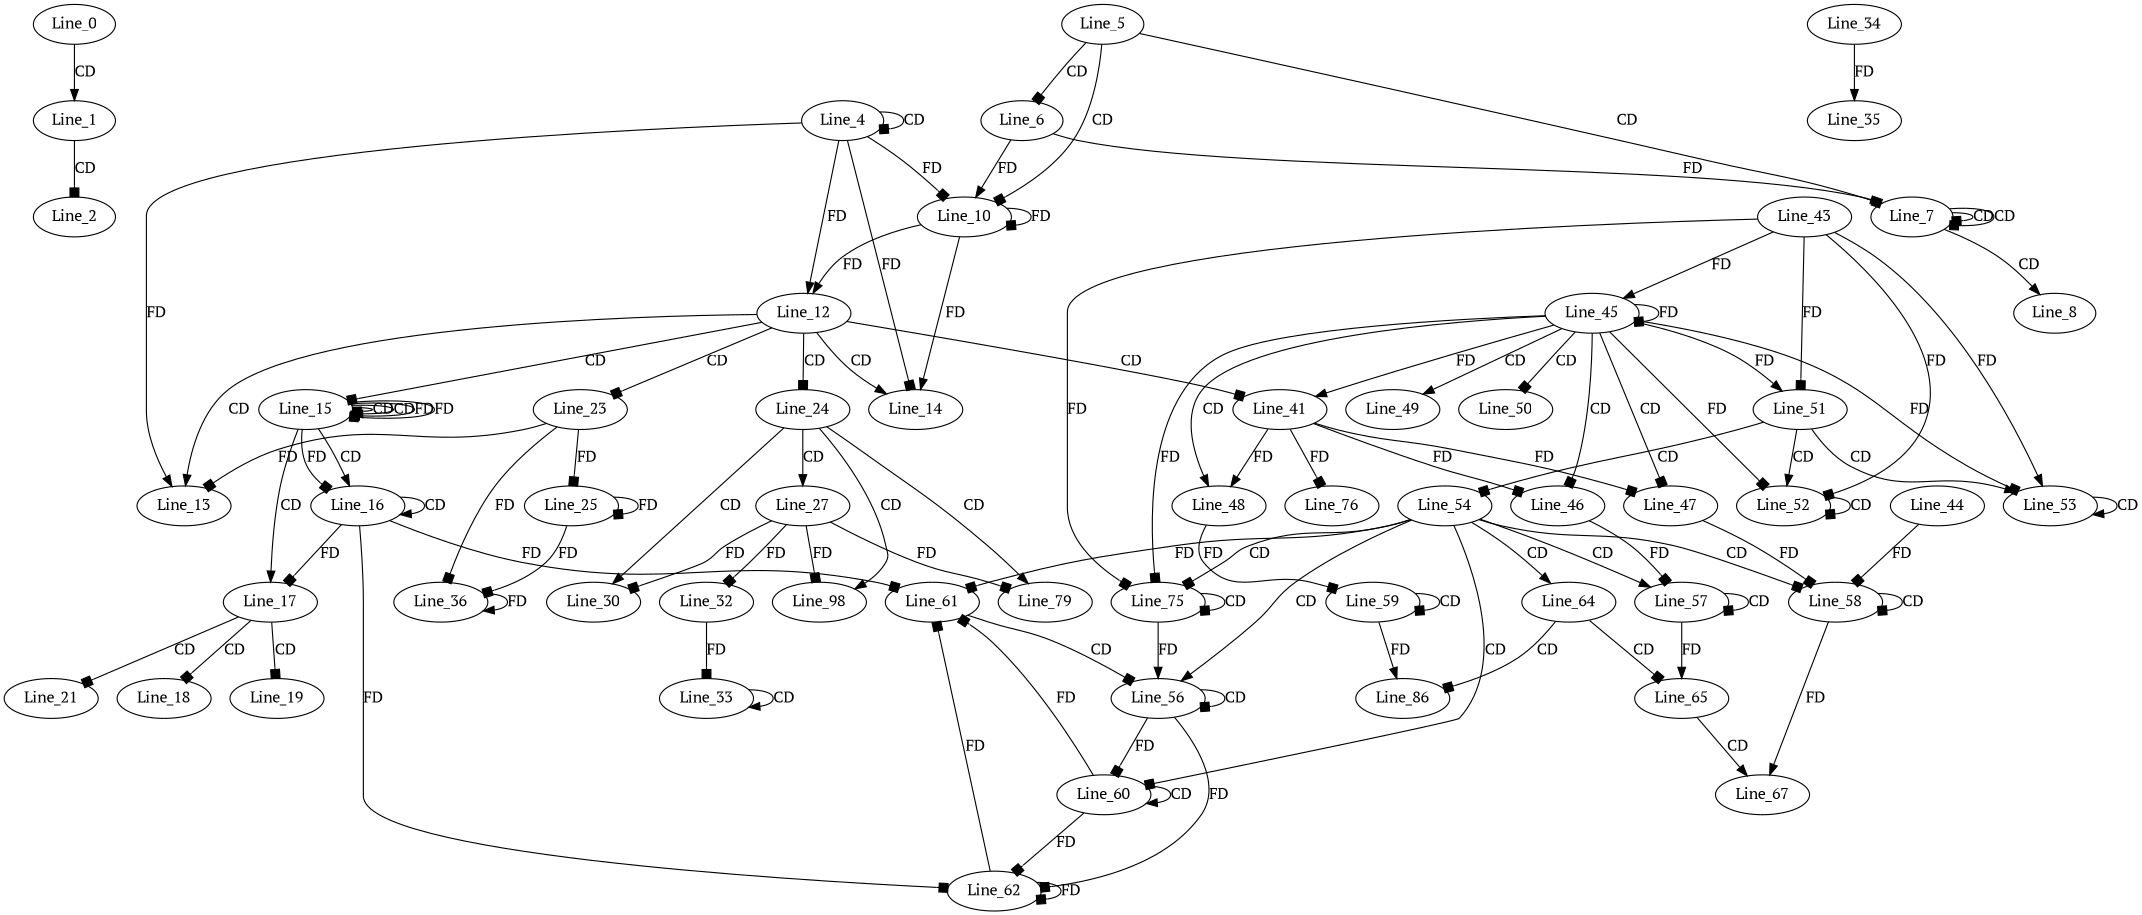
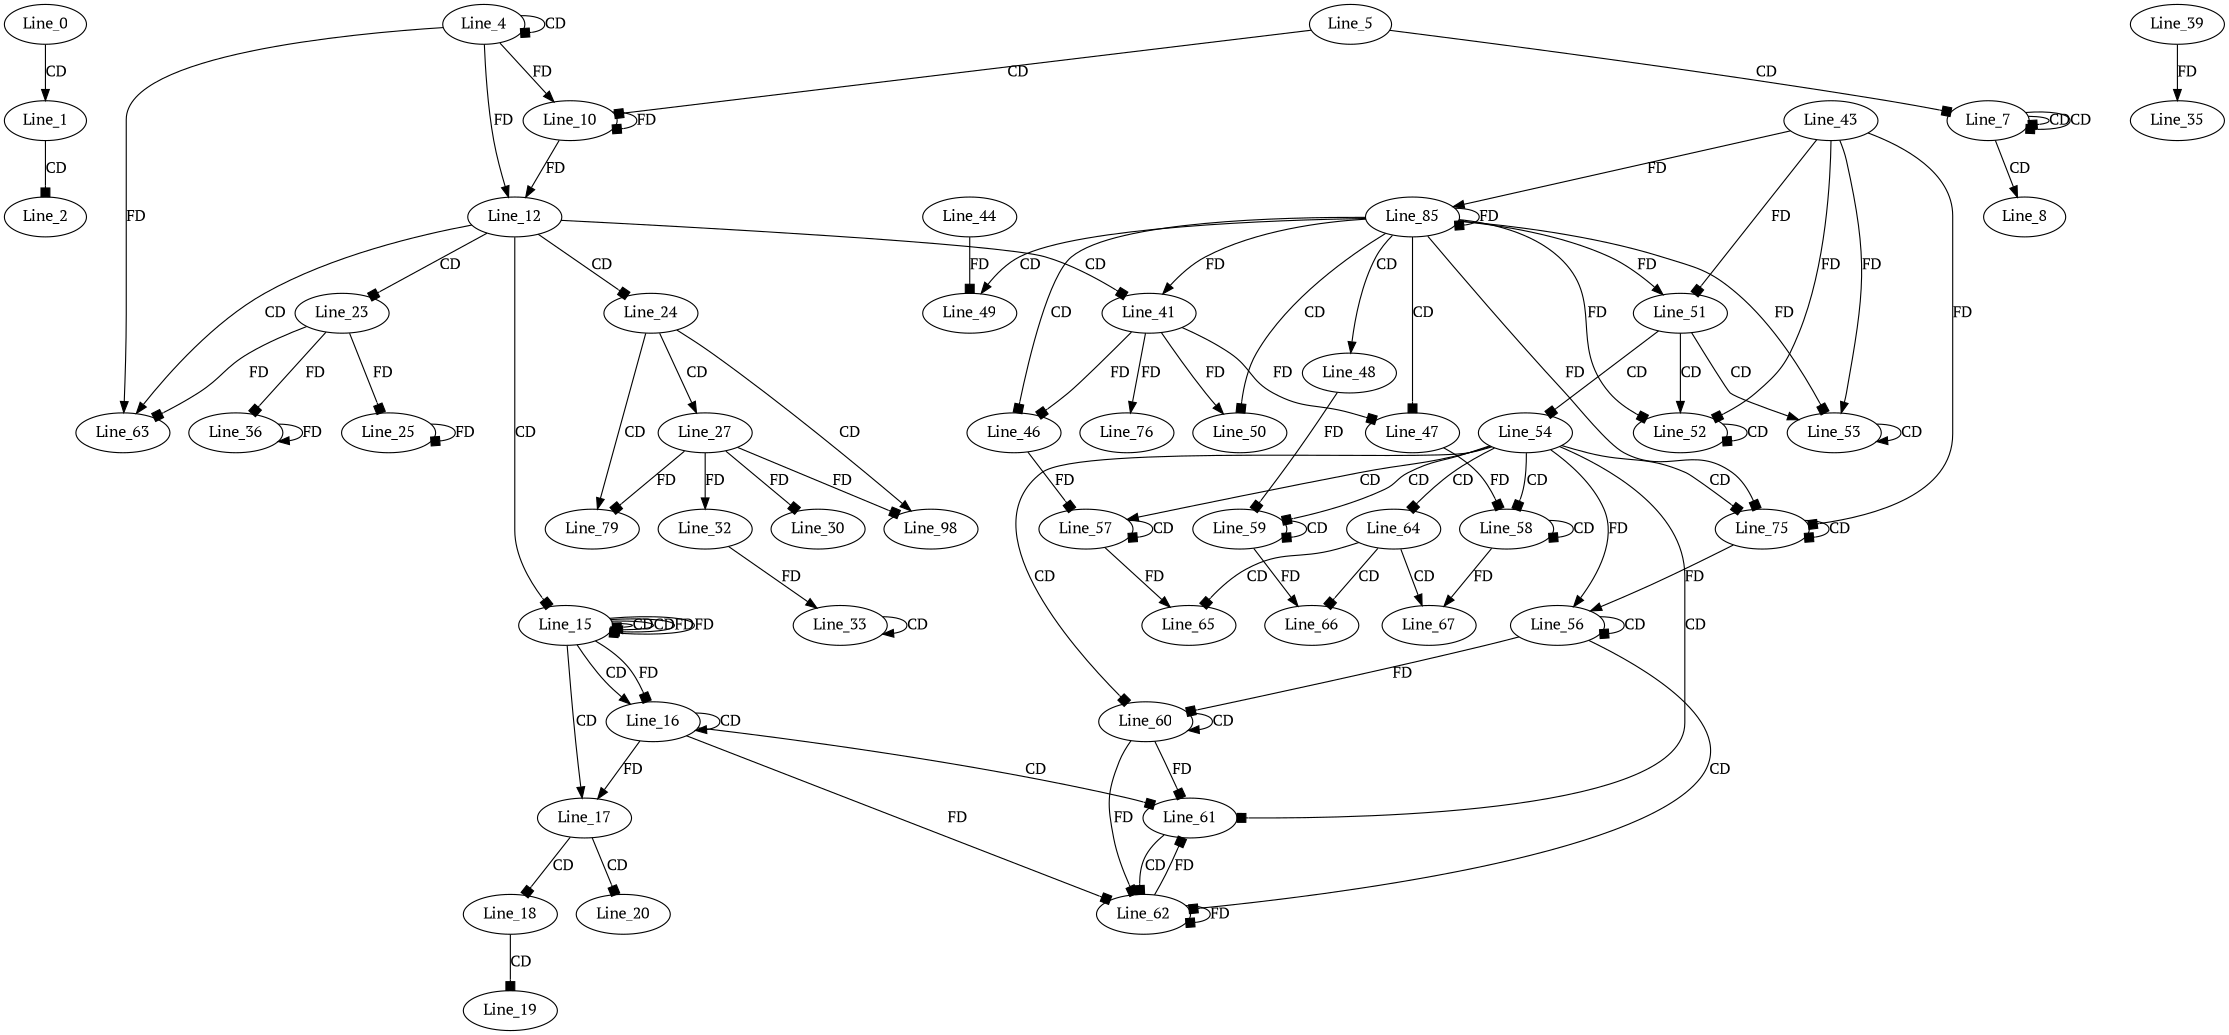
node "Line_34": label "Line_34" -> "Line_39"
node "Line_6": removed
edge "Line_4" -> "Line_10": arrowhead box -> normal
node "Line_45": label "Line_45" -> "Line_85"
node "Line_14": removed
edge "Line_41" -> "Line_48": now "Line_41" -> "Line_50"
edge "Line_41" -> "Line_76": arrowhead box -> normal
edge "Line_54" -> "Line_59": added, label "CD"
edge "Line_24" -> "Line_30": removed, label "CD"
node "Line_13": label "Line_13" -> "Line_63"
edge "Line_54" -> "Line_64": arrowhead normal -> box
edge "Line_16" -> "Line_17": arrowhead box -> normal
edge "Line_44" -> "Line_58": now "Line_44" -> "Line_49"
edge "Line_27" -> "Line_32": arrowhead box -> normal
edge "Line_16" -> "Line_61": label "FD" -> "CD"
edge "Line_54" -> "Line_61": label "FD" -> "CD"
edge "Line_25" -> "Line_36": removed, label "FD"
edge "Line_54" -> "Line_56": label "CD" -> "FD"
edge "Line_61" -> "Line_56": now "Line_61" -> "Line_62"
edge "Line_17" -> "Line_19": now "Line_18" -> "Line_19"
edge "Line_32" -> "Line_33": arrowhead box -> normal
node "Line_21": label "Line_21" -> "Line_20"
node "Line_86": label "Line_86" -> "Line_66"
edge "Line_65" -> "Line_67": now "Line_64" -> "Line_67"
edge "Line_56" -> "Line_62": label "FD" -> "CD"
